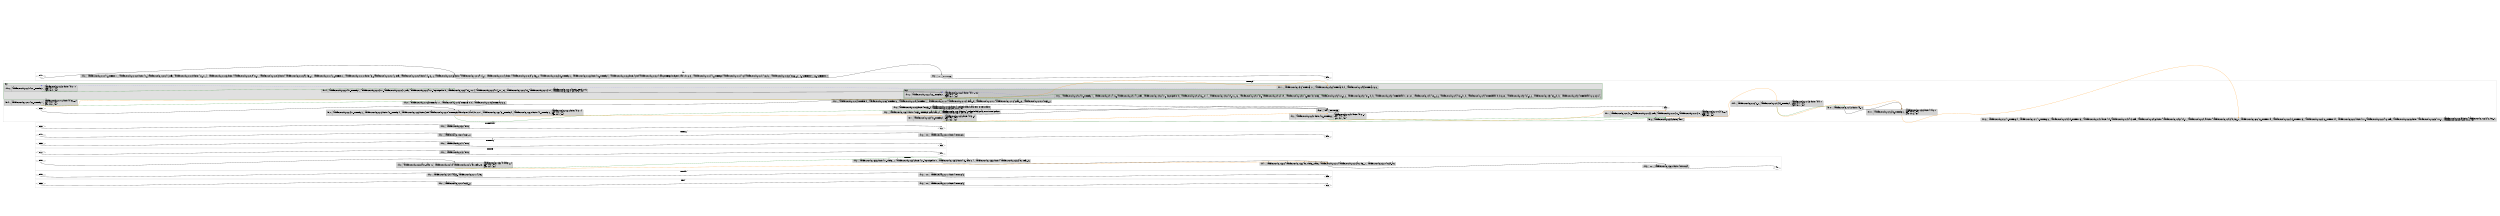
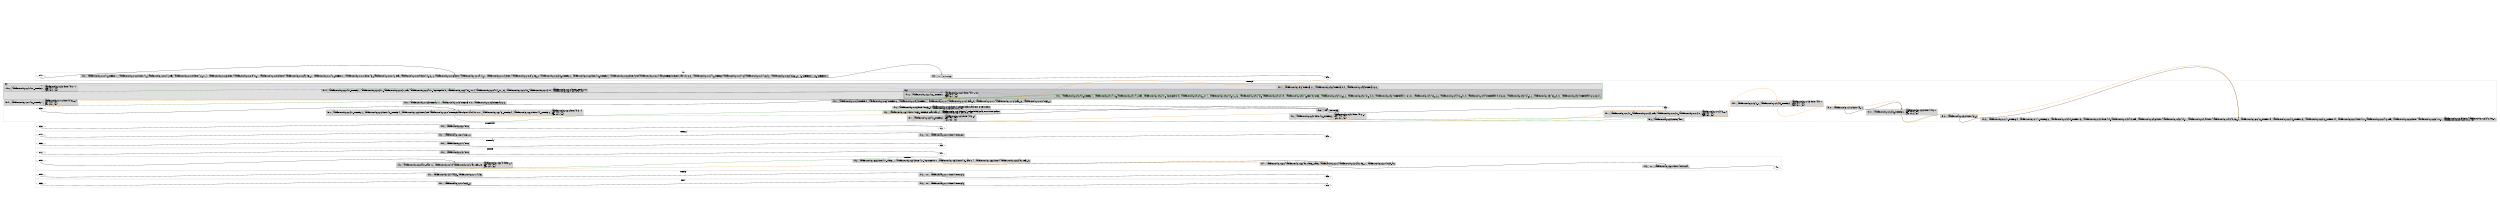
edge "<bb 9>:" -> "<bb 10>:": removed
node "<bb 12>:": added
cluster "DUPFFshift ()": label "DUPFFshift ()" -> "DUPFFdeg ()"
